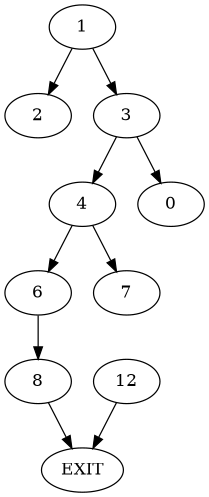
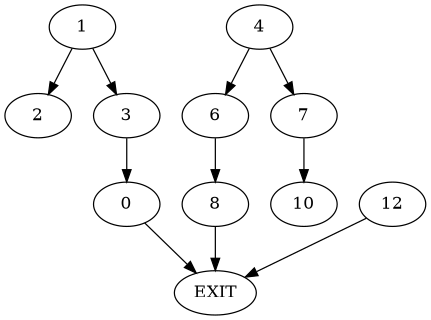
edge "3" -> "4": removed
node "10": added
edge "0" -> "EXIT": added
